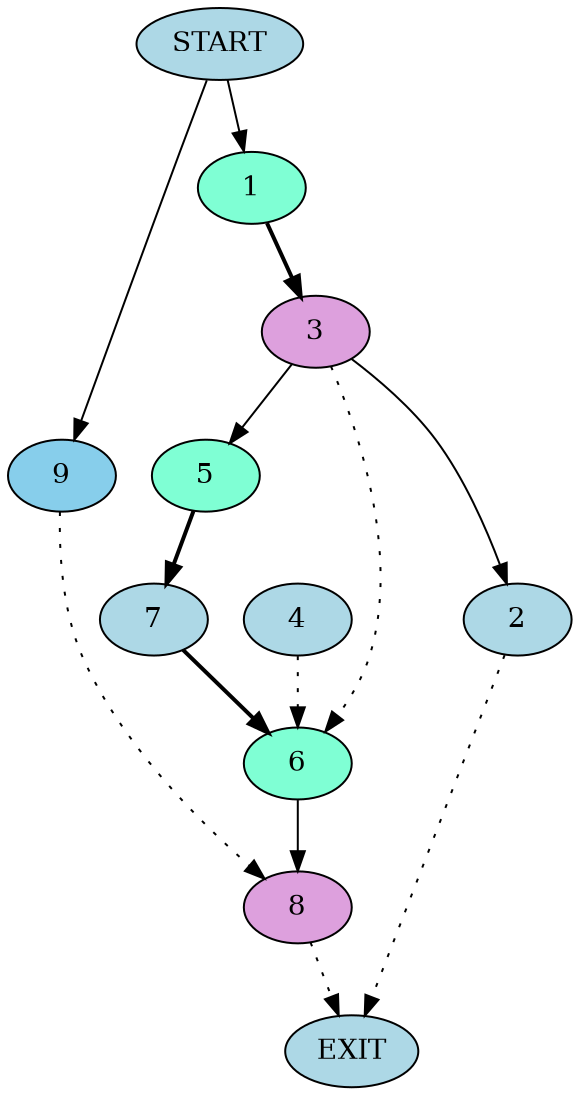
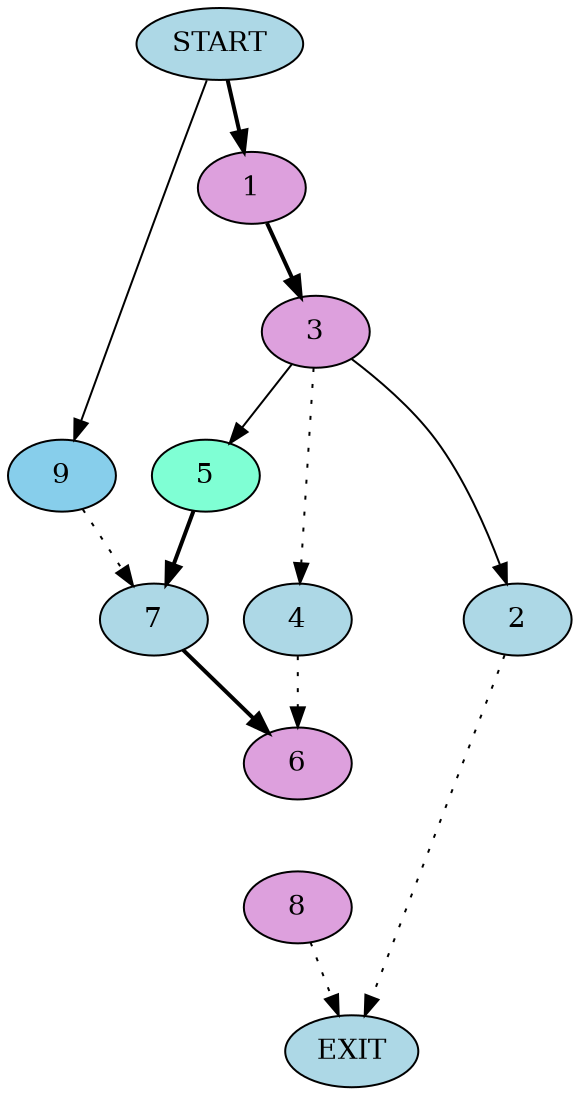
edge "START" -> "1": style solid -> bold
node "1": fillcolor aquamarine -> plum
edge "3" -> "6": now "3" -> "4"
edge "9" -> "8": now "9" -> "7"
node "6": fillcolor aquamarine -> plum
edge "6" -> "8": removed
